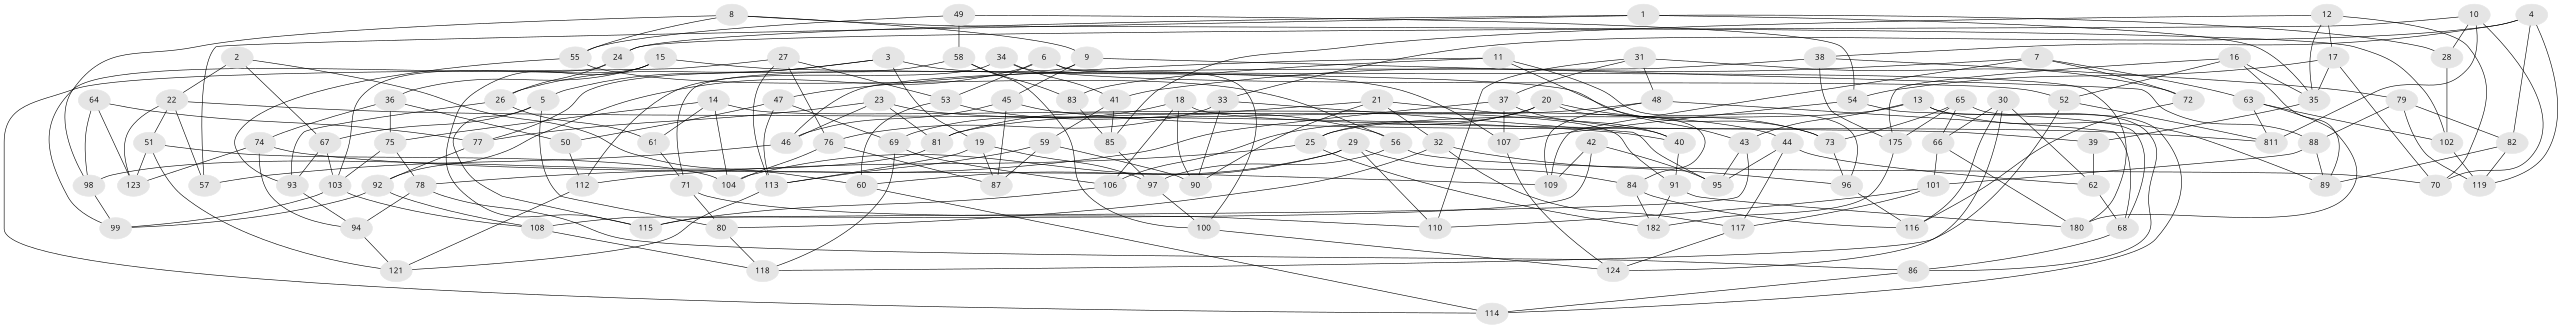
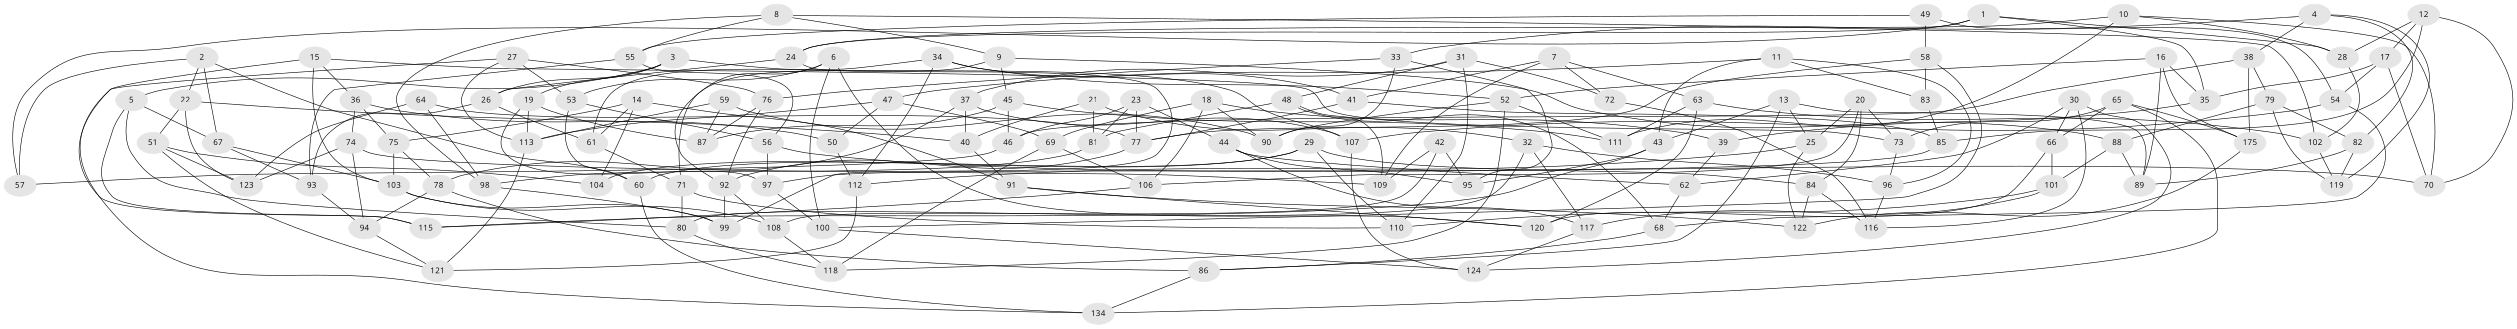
edge "12" -- "35": now "12" -- "28"
edge "34" -- "61": added
edge "41" -- "59": now "41" -- "77"
edge "21" -- "90": now "52" -- "90"
edge "22" -- "57": now "2" -- "57"
node "811": label "811" -> "111"
edge "76" -- "104": now "76" -- "92"
node "182": label "182" -> "122"
node "180": label "180" -> "120"
node "114": label "114" -> "134"
